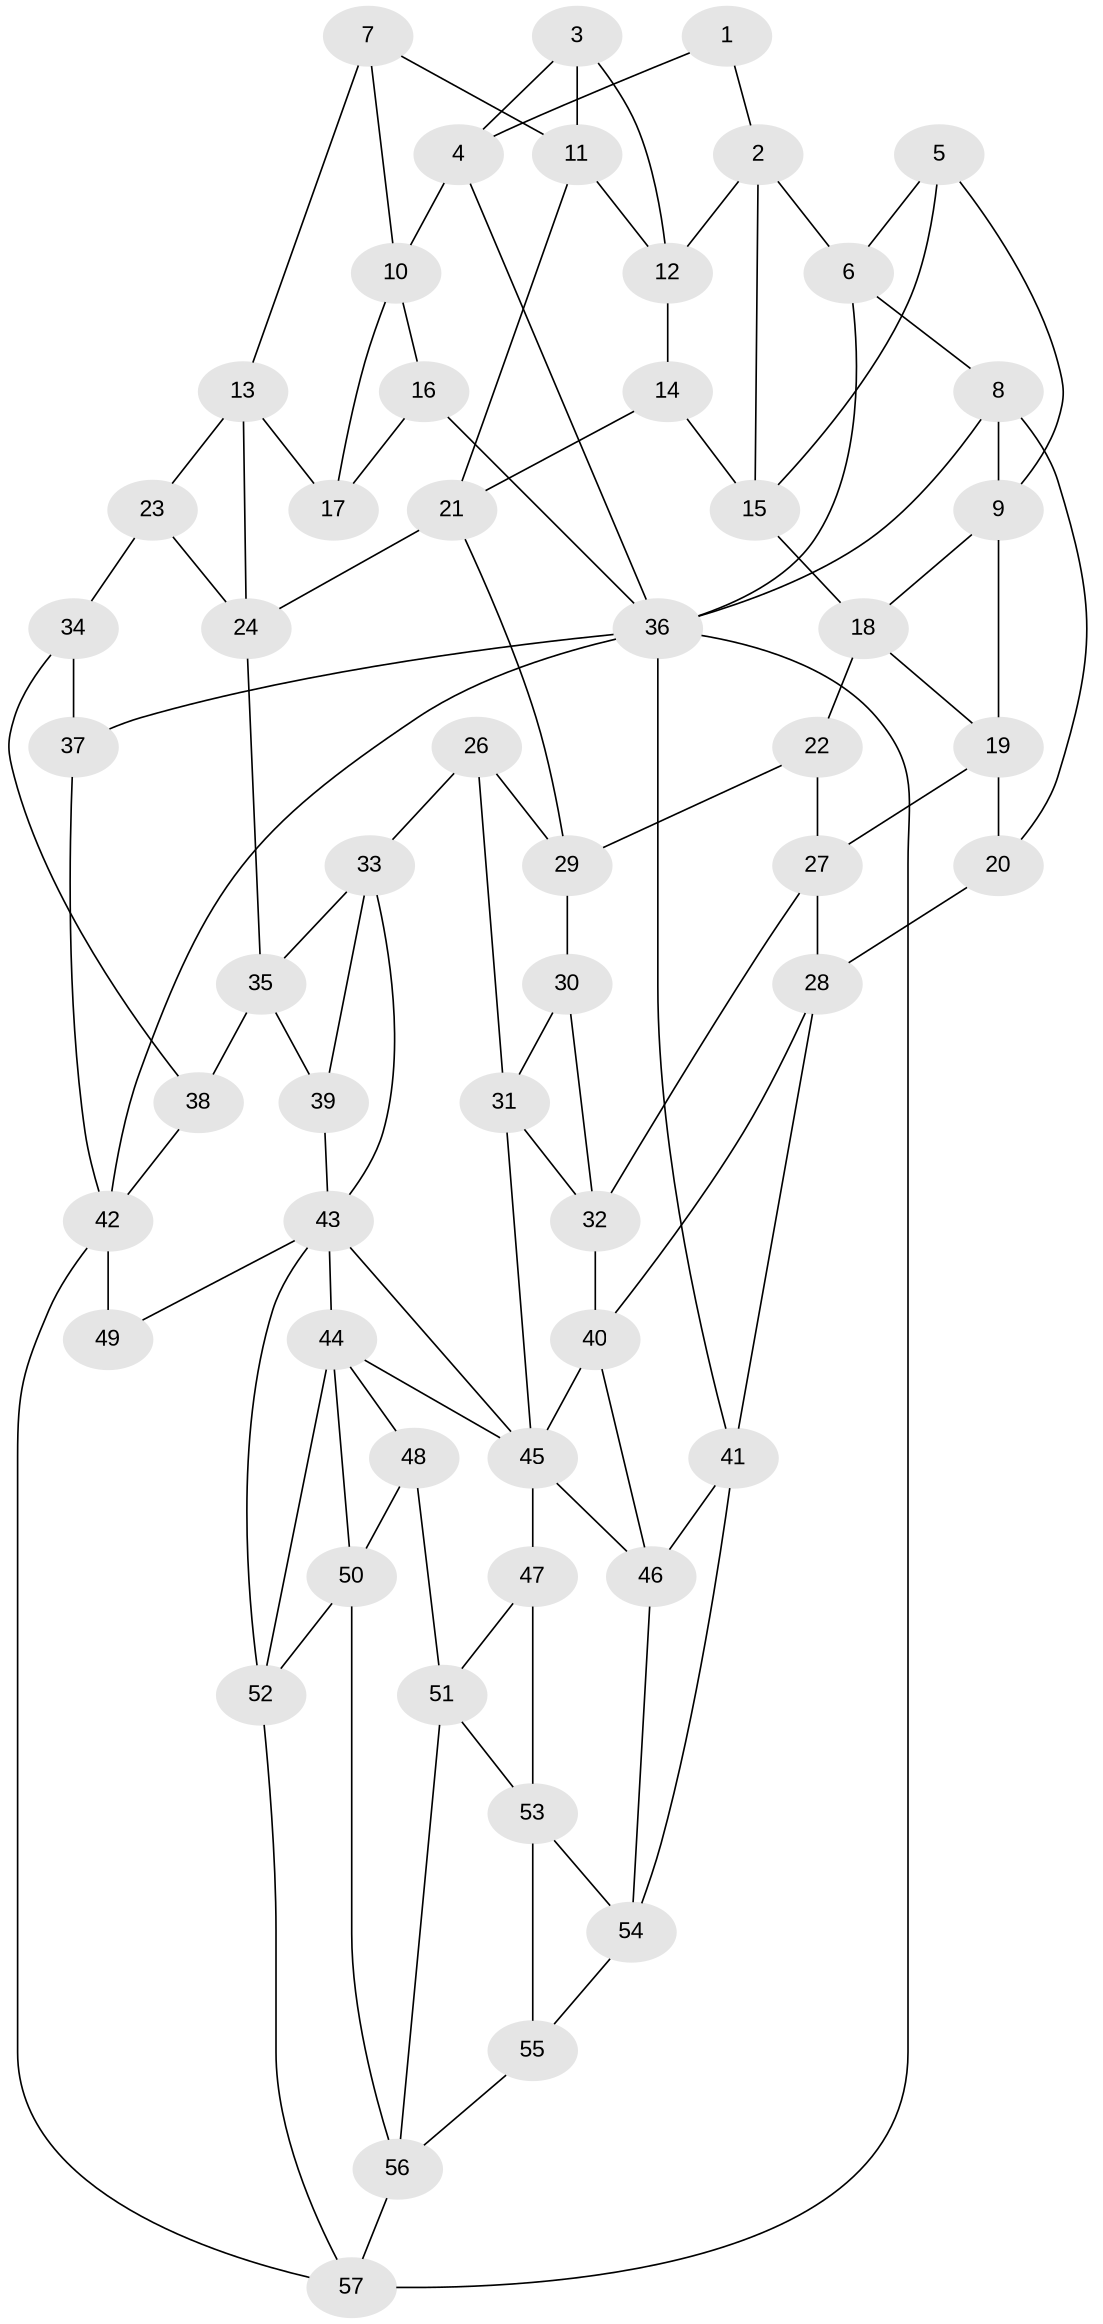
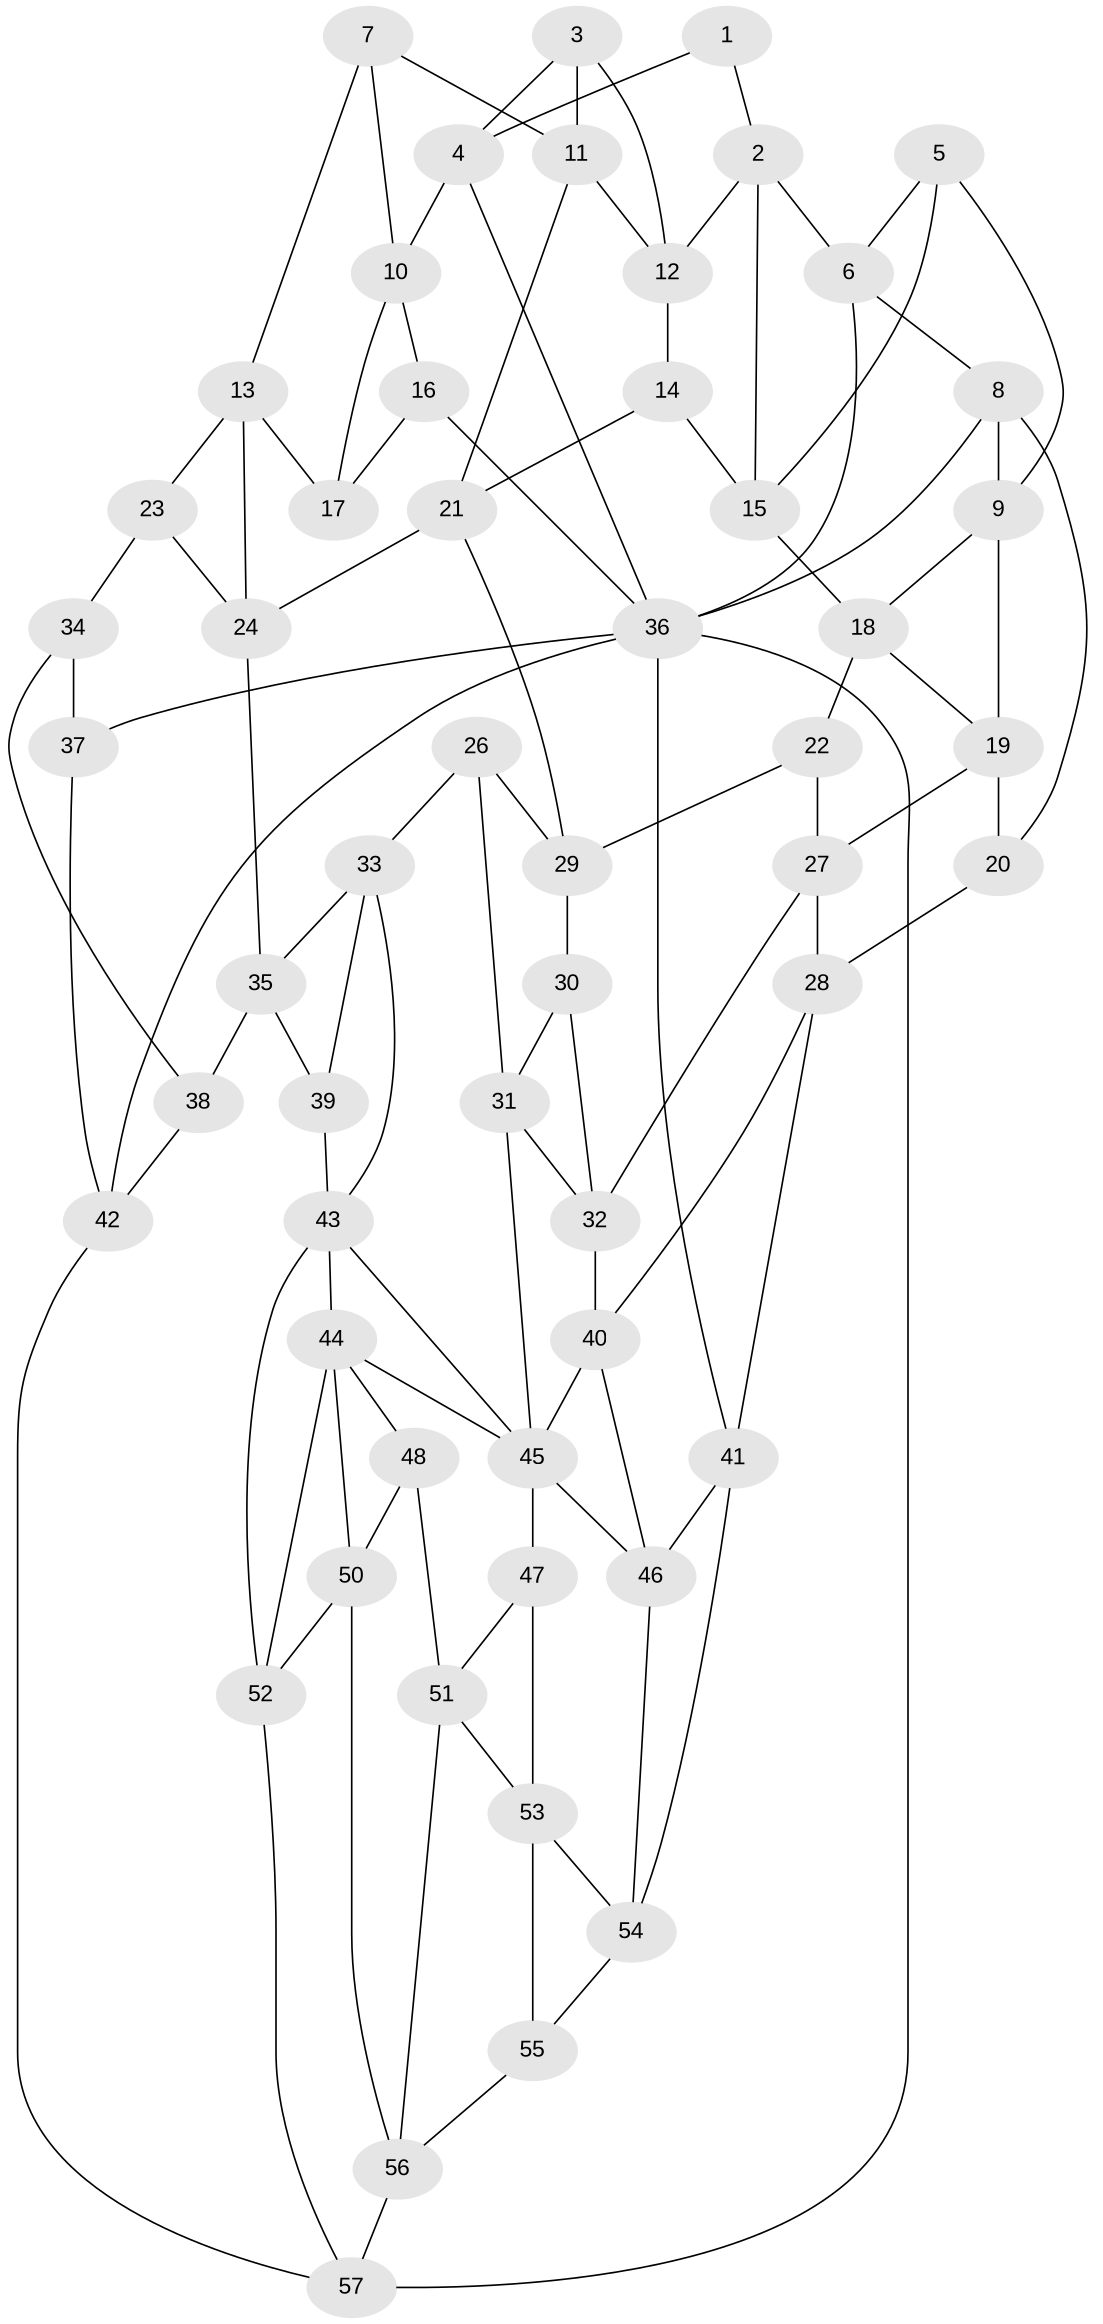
node "49": removed
